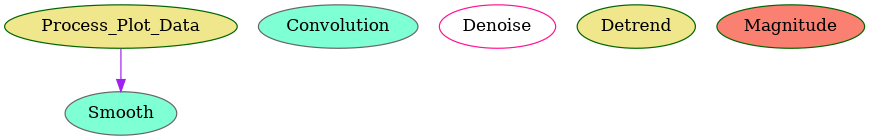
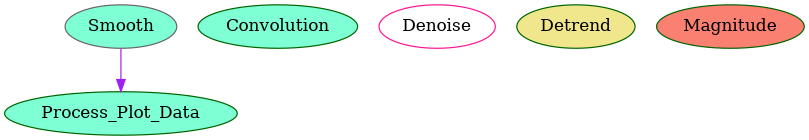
node "Process_Plot_Data": fillcolor khaki -> aquamarine
node "Convolution": color gray40 -> darkgreen
edge "Process_Plot_Data" -> "Smooth": reversed
